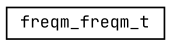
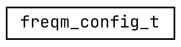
node "freqm_freqm_t": label "freqm_freqm_t" -> "freqm_config_t"
